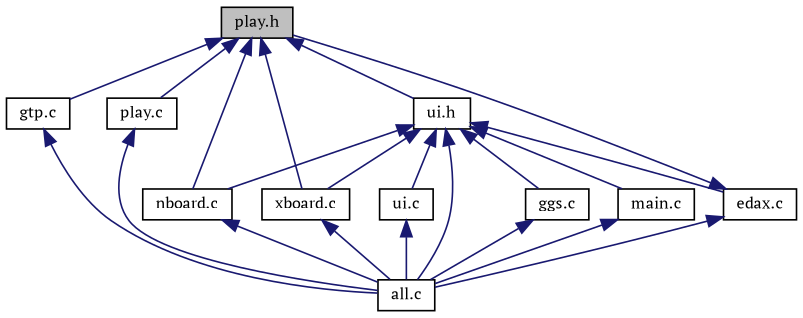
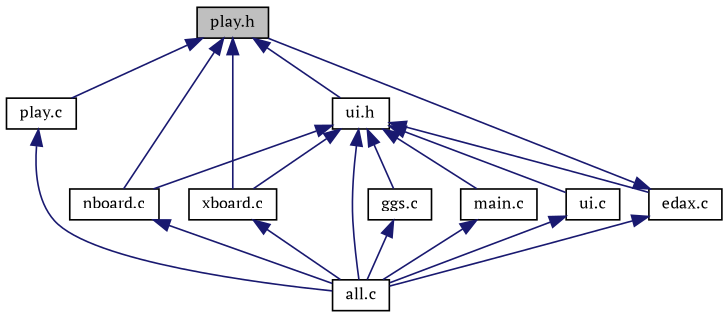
node "gtp.c": removed
